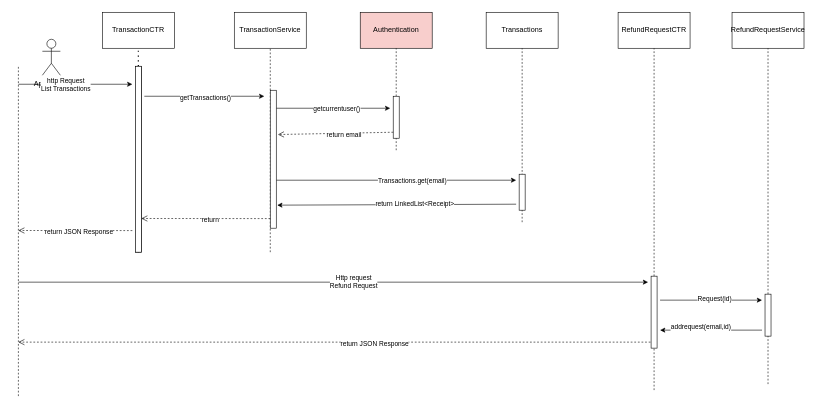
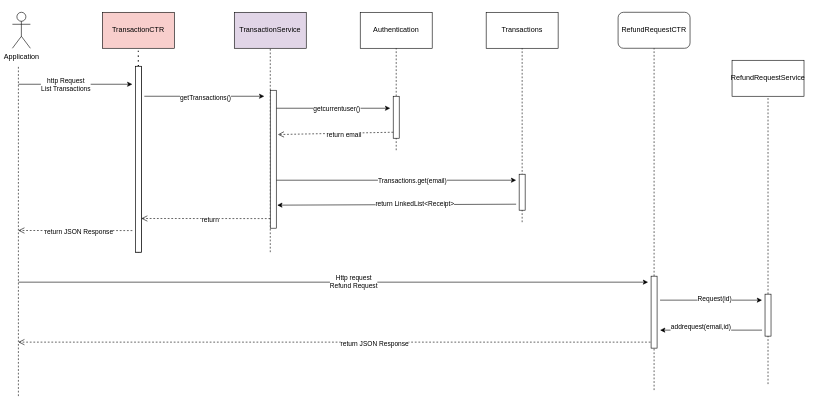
node "TransactionCTR": fillcolor #ffffff -> #f8cecc
node "TransactionService": fillcolor #ffffff -> #e1d5e7
node "Authentication": fillcolor #f8cecc -> #ffffff
node "RefundRequestCTR": shape rectangle -> rounded rectangle
node "RefundRequestService": moved (768, 30) -> (768, 78)
node "Application": moved (51, 57) -> (21, 30)
